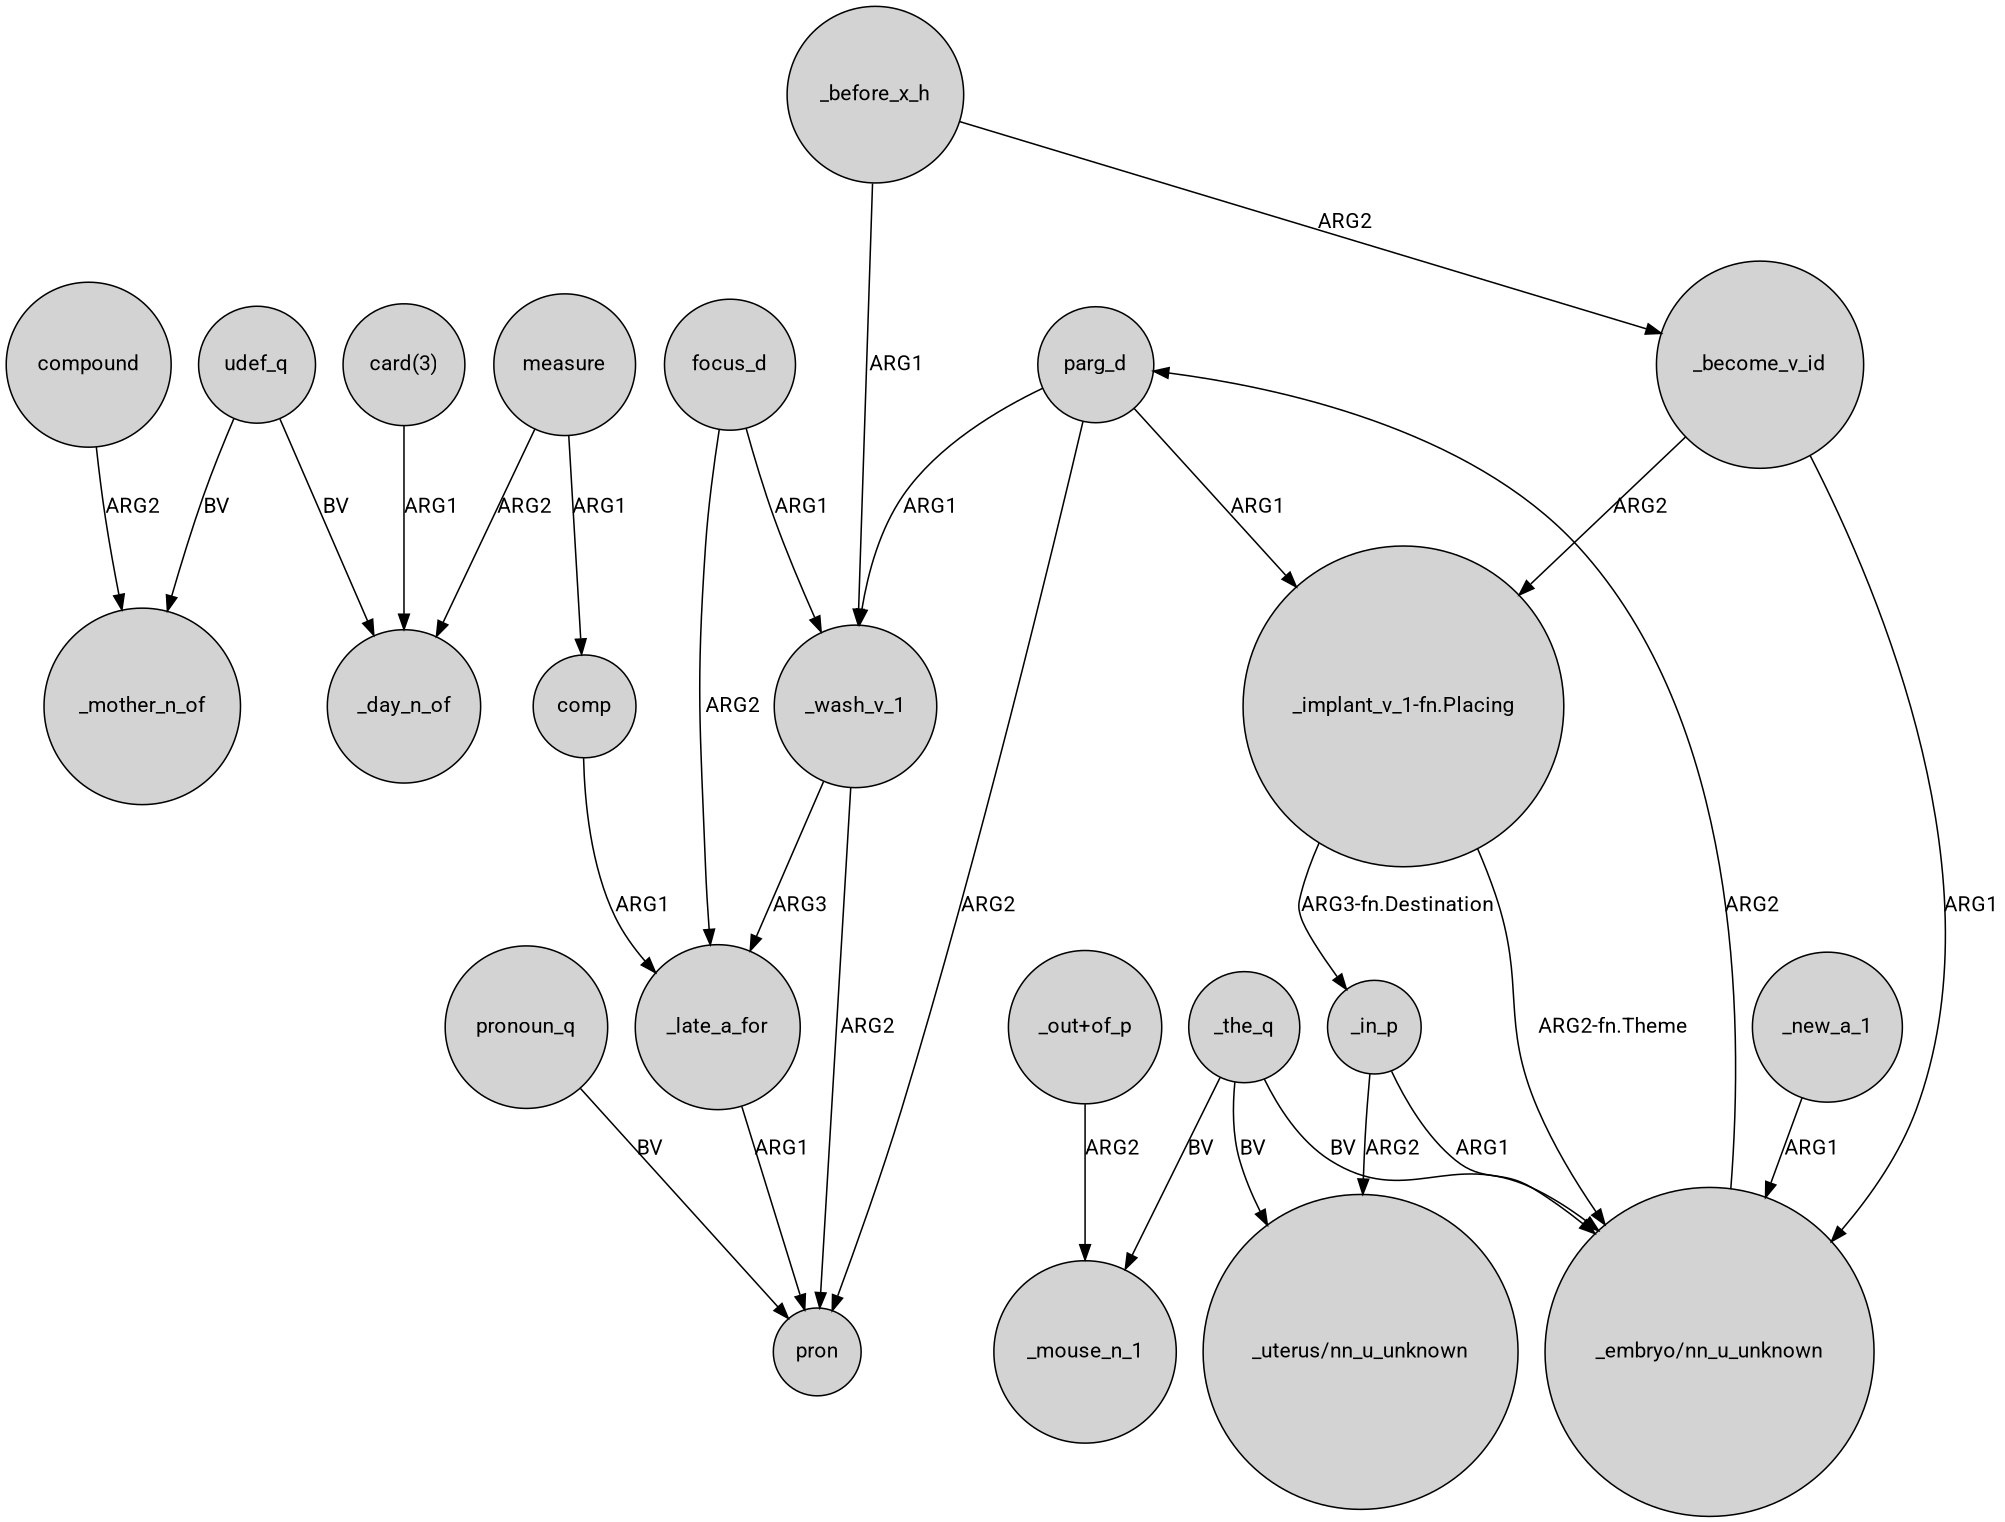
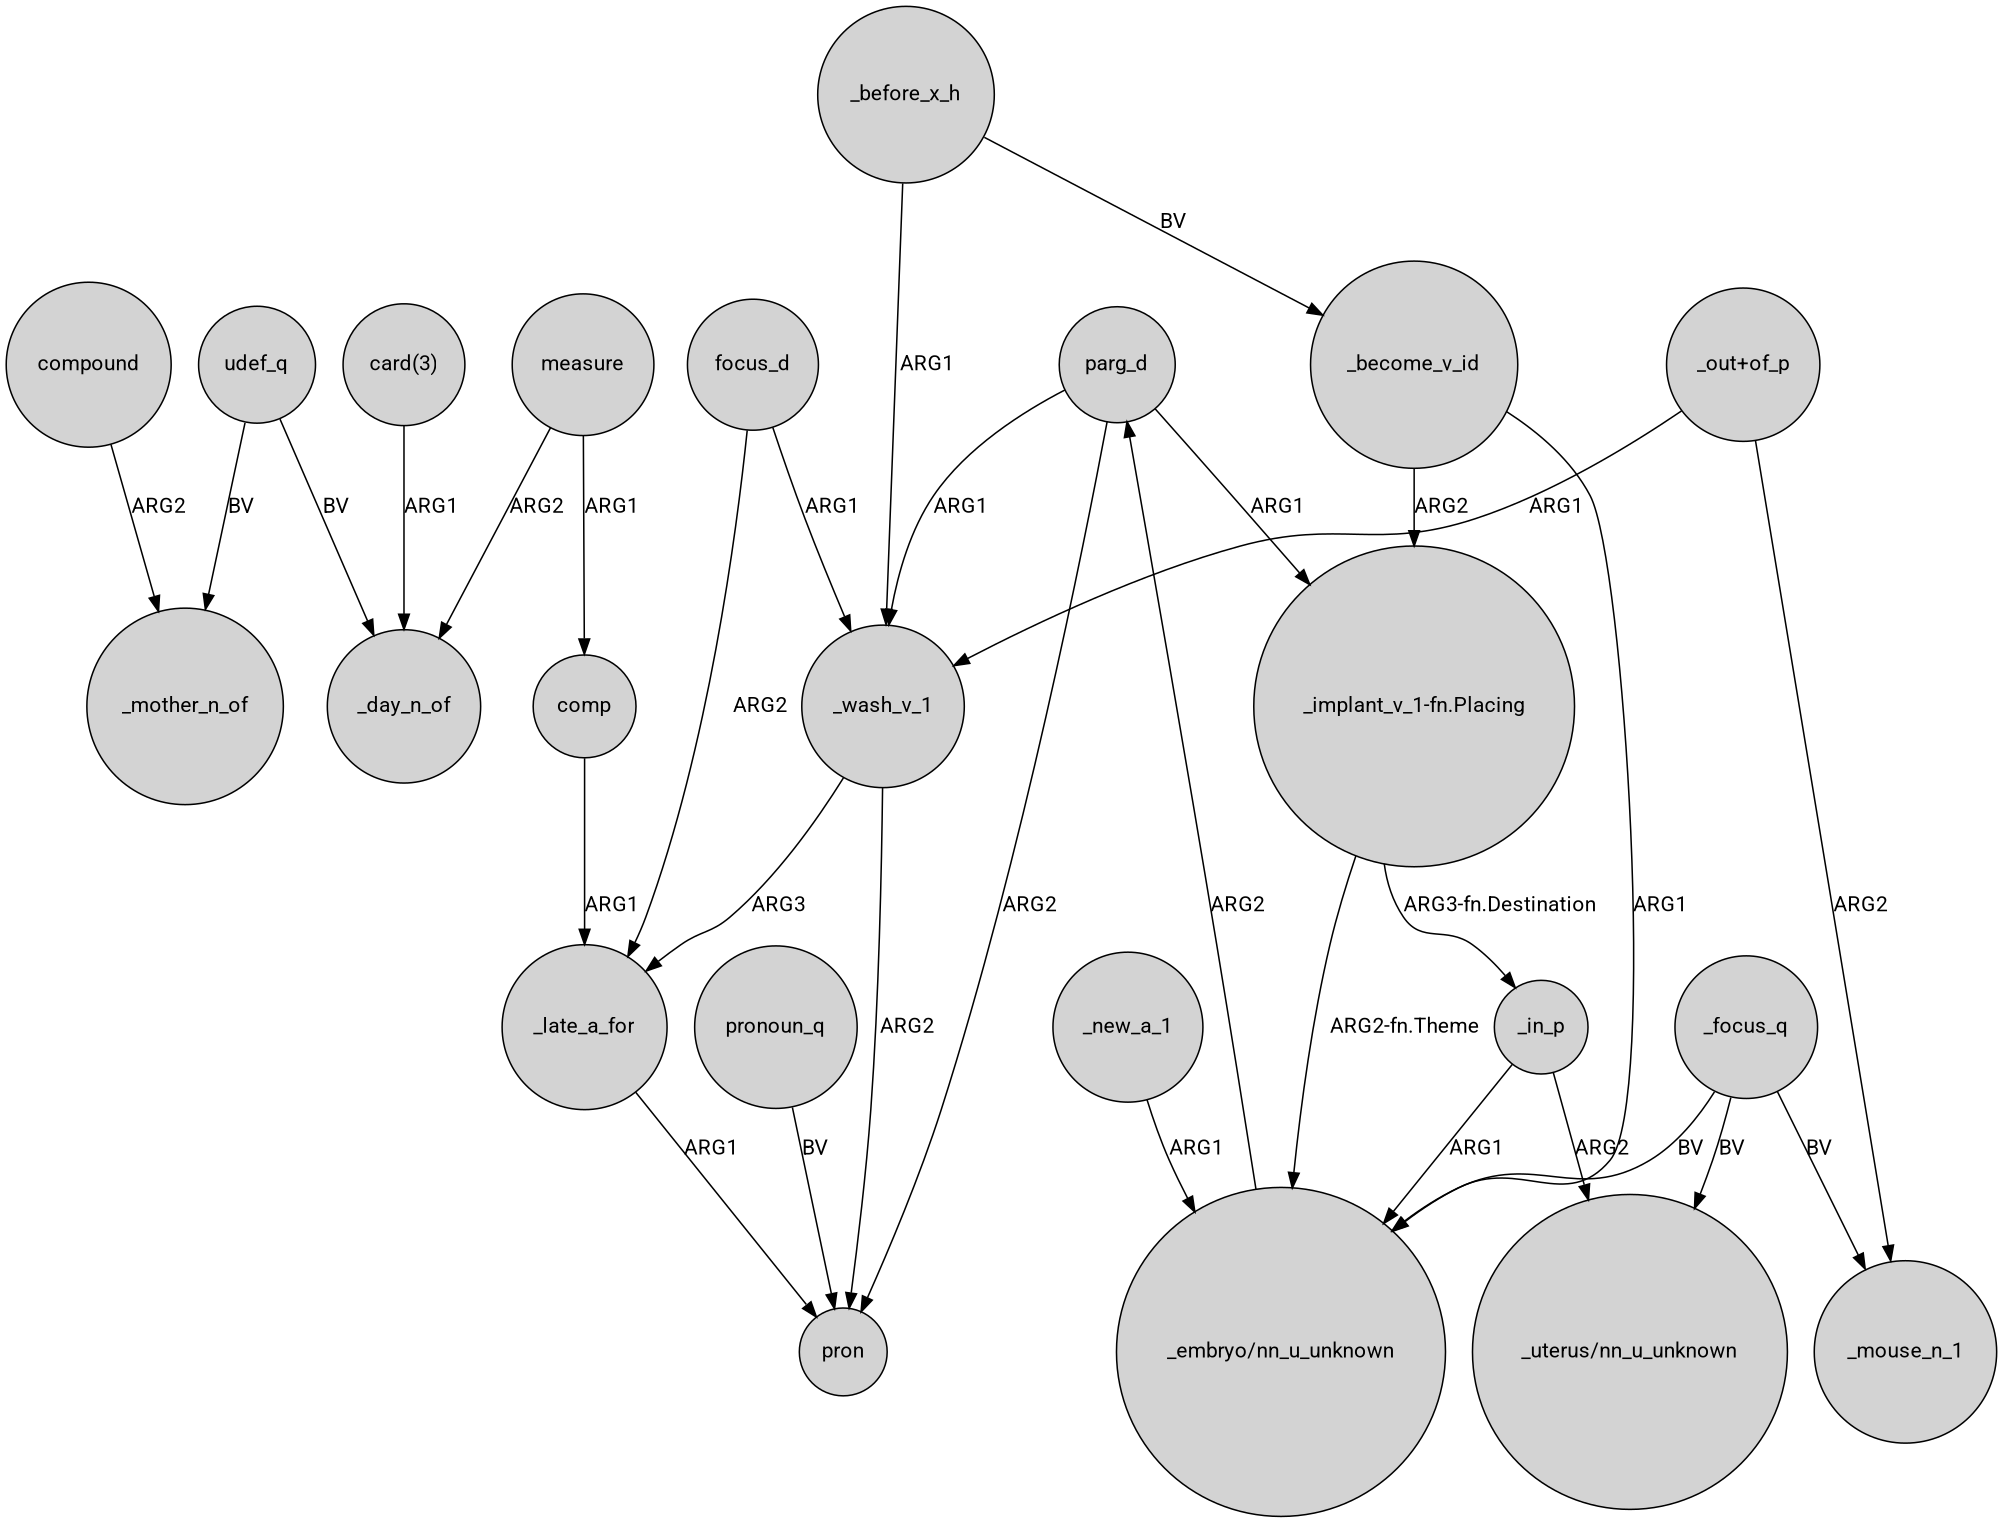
edge "_before_x_h" -> "_become_v_id": label "ARG2" -> "BV"
edge "_out+of_p" -> "_wash_v_1": added, label "ARG1"
node "_the_q": label "_the_q" -> "_focus_q"
